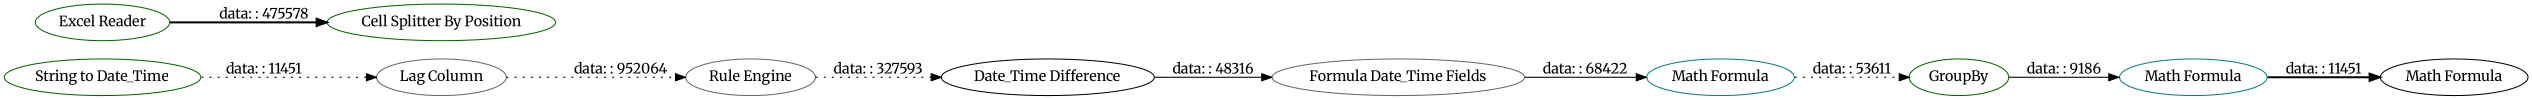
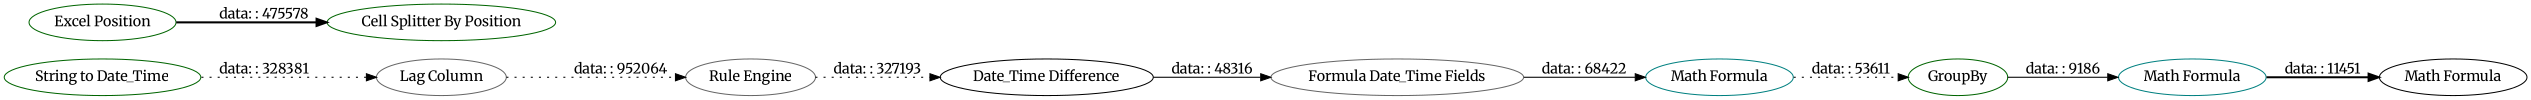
node "Excel Reader": label "Excel Reader" -> "Excel Position"
edge "String to Date_Time" -> "Lag Column": label "data: : 11451" -> "data: : 328381"
edge "Rule Engine" -> "Date_Time Difference": label "data: : 327593" -> "data: : 327193"
